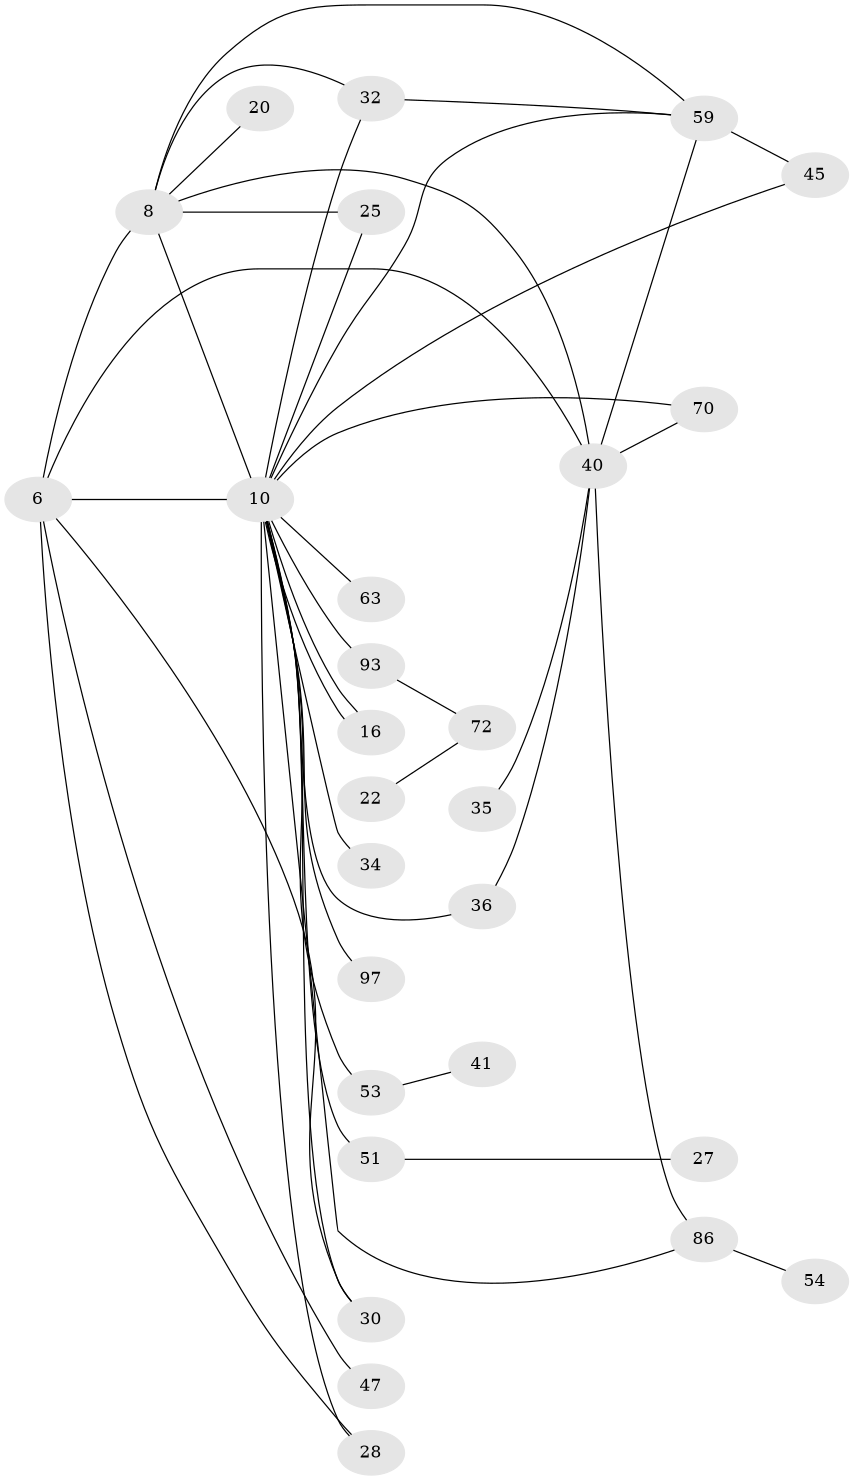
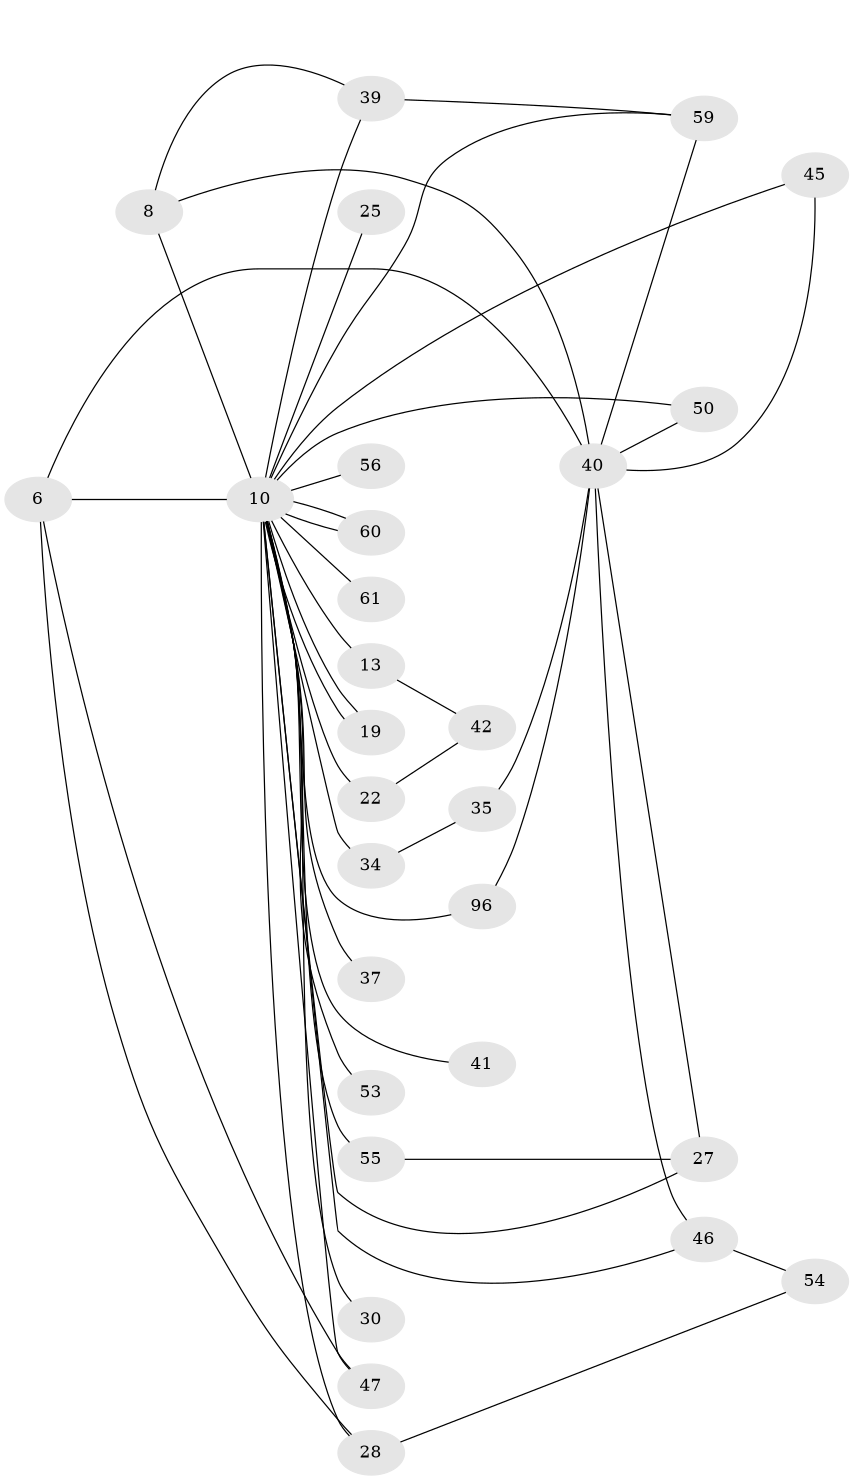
edge "59" -- "8": removed
node "32": label "32" -> "39"
node "20": removed
edge "59" -- "45": now "40" -- "45"
edge "8" -- "25": removed
edge "8" -- "6": removed
node "70": label "70" -> "50"
node "56": added
node "60": added
node "63": label "63" -> "61"
node "93": label "93" -> "13"
edge "10" -- "22": added
node "72": label "72" -> "42"
node "16": label "16" -> "19"
edge "40" -- "27": added
edge "35" -- "34": added
edge "6" -- "30": removed
edge "10" -- "47": added
node "36": label "36" -> "96"
node "97": label "97" -> "37"
edge "41" -- "53": now "41" -- "10"
node "51": label "51" -> "55"
edge "10" -- "27": added
node "86": label "86" -> "46"
edge "54" -- "28": added
